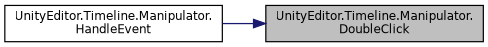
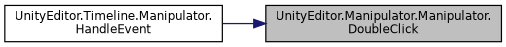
node "UnityEditor.Timeline.Manipulator. DoubleClick": label "UnityEditor.Timeline.Manipulator. DoubleClick" -> "UnityEditor.Manipulator.Manipulator. DoubleClick"
